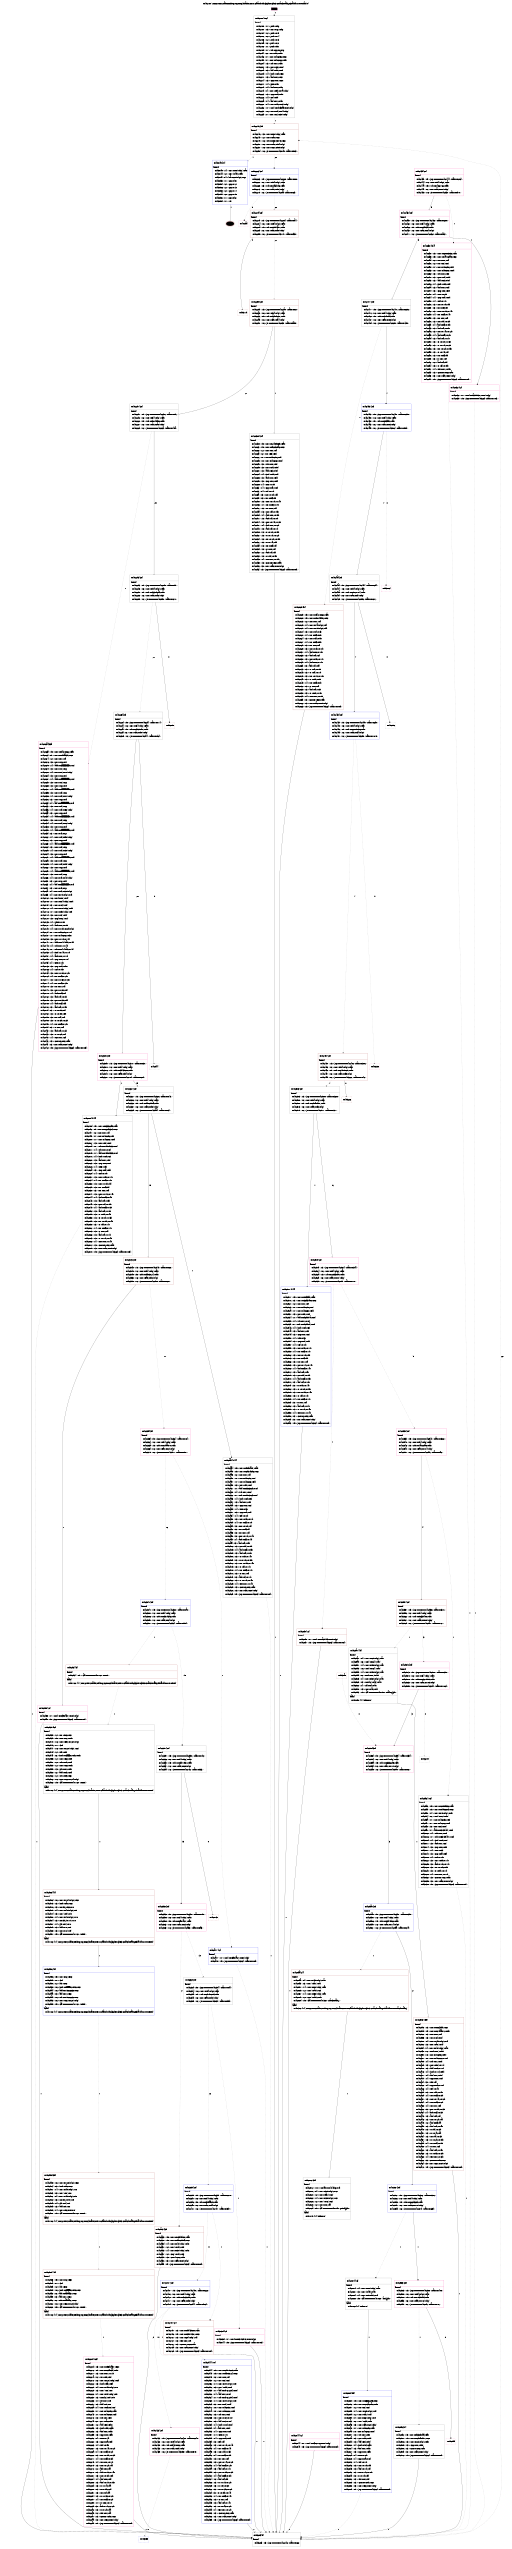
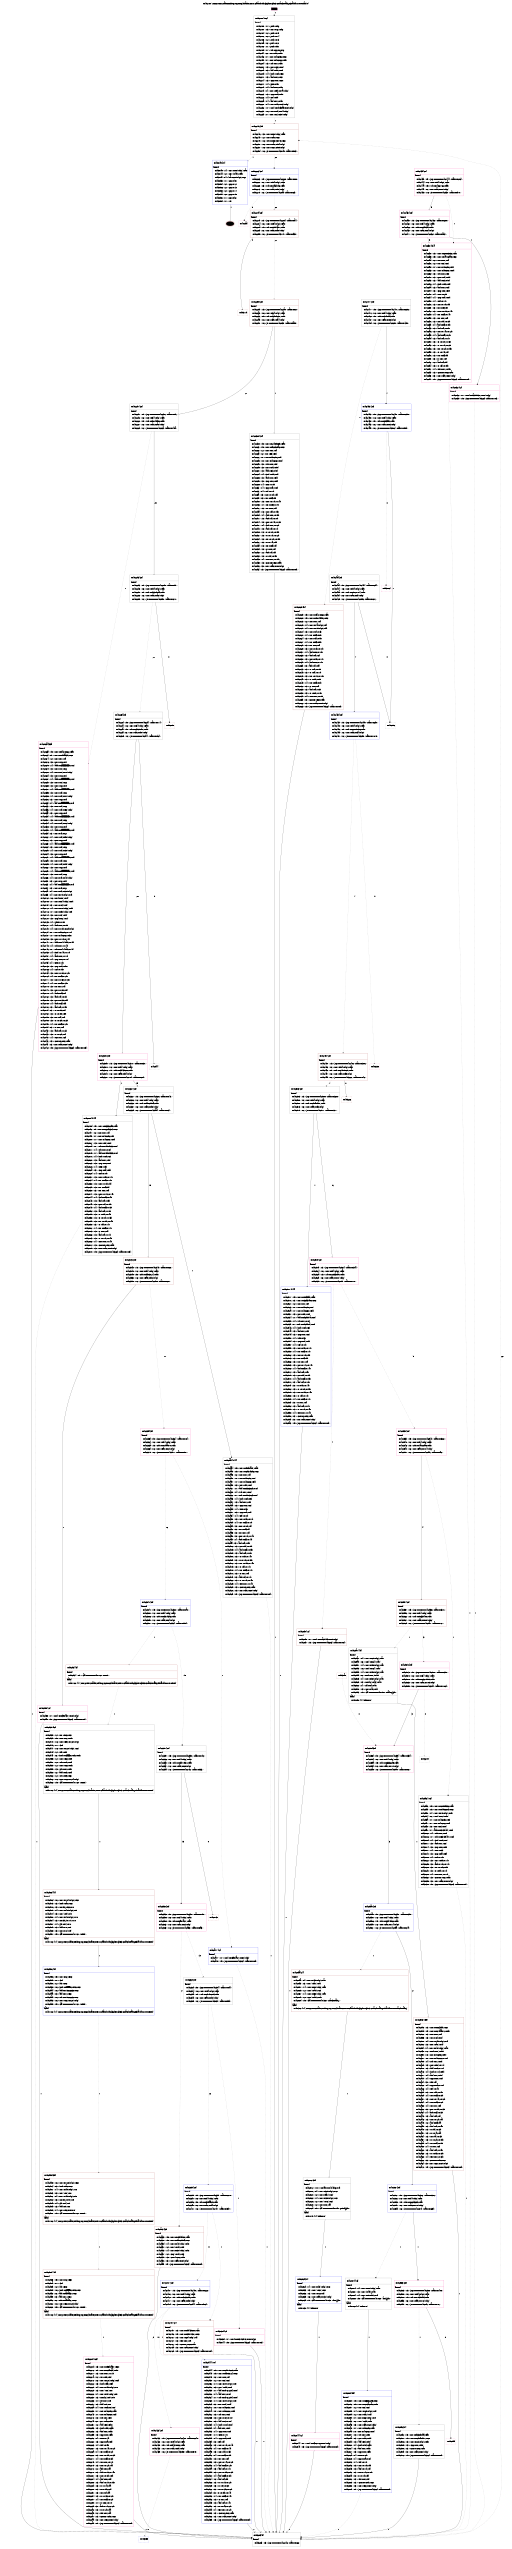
edge "0x40245b [28]" -> "0x402477 [28]": now "0x40245b [28]" -> "0x402f50 [134]"
edge "0x402493 [28]" -> "0x4024af [28]": now "0x402493 [28]" -> "0x402e5c"
node "0x402e2f [21]": added
